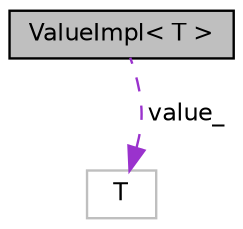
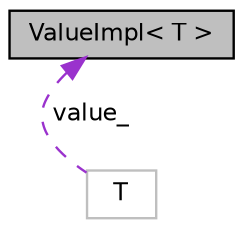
edge "ValueImpl< T >" -> "T": reversed
